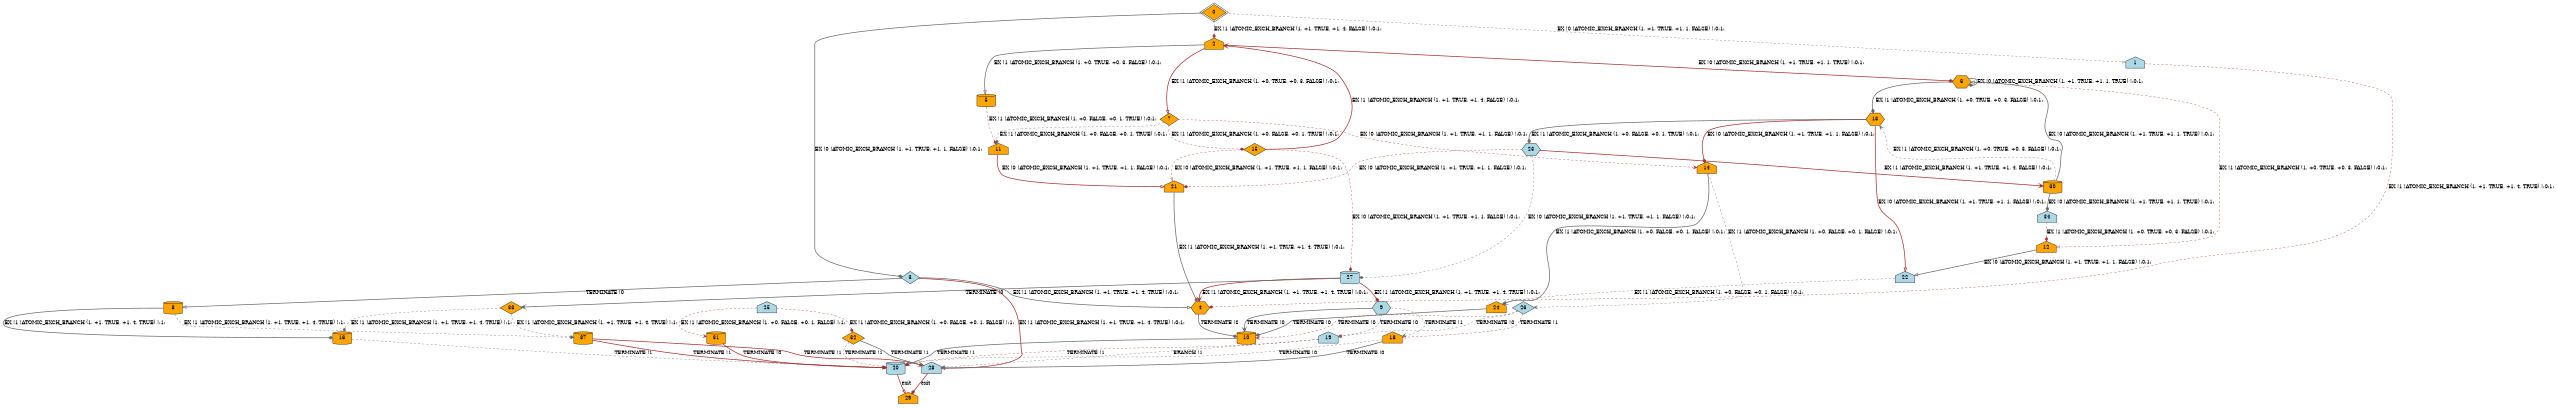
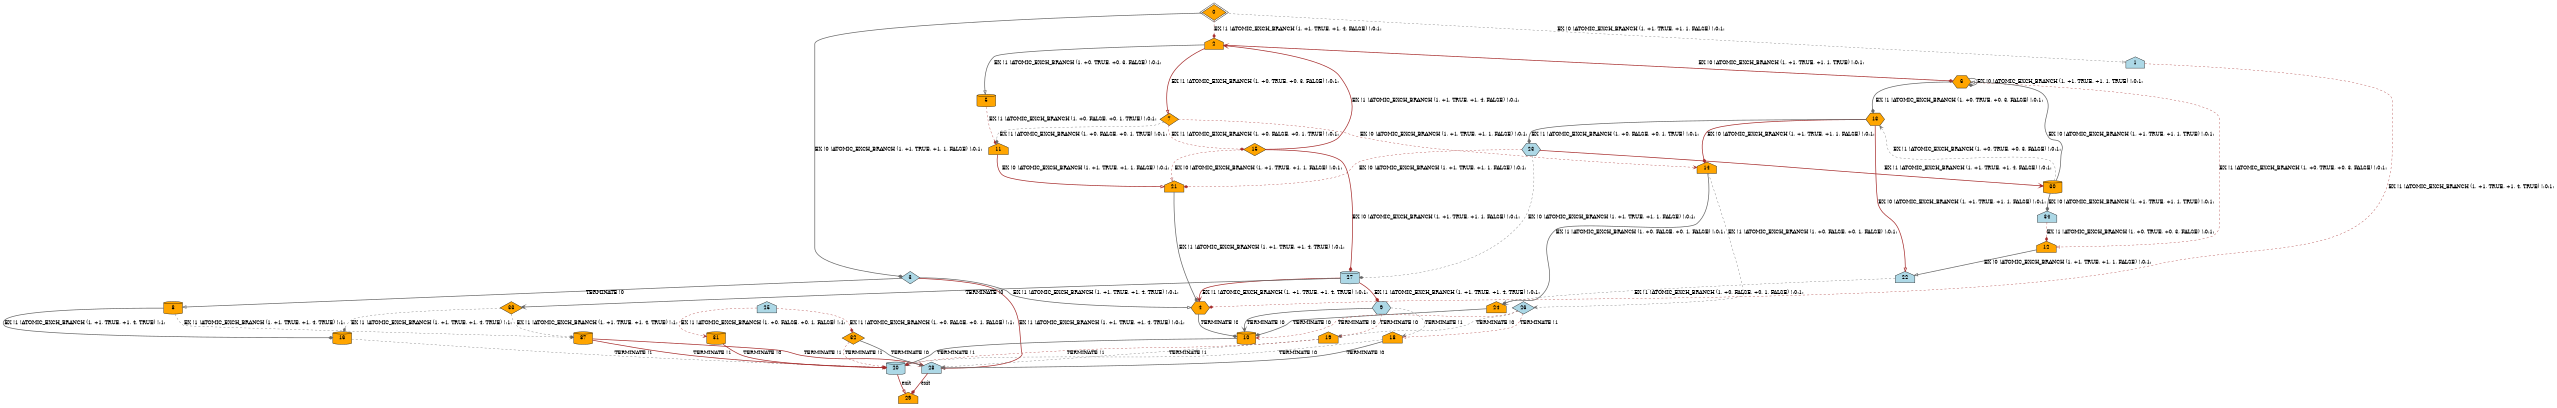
edge "15" -> "27": style dashed -> bold
node "19": fillcolor lightblue -> orange
edge "32" -> "28": label "TERMINATE !1" -> "TERMINATE !0"
edge "19" -> "28": label "BRANCH !1" -> "TERMINATE !1"
